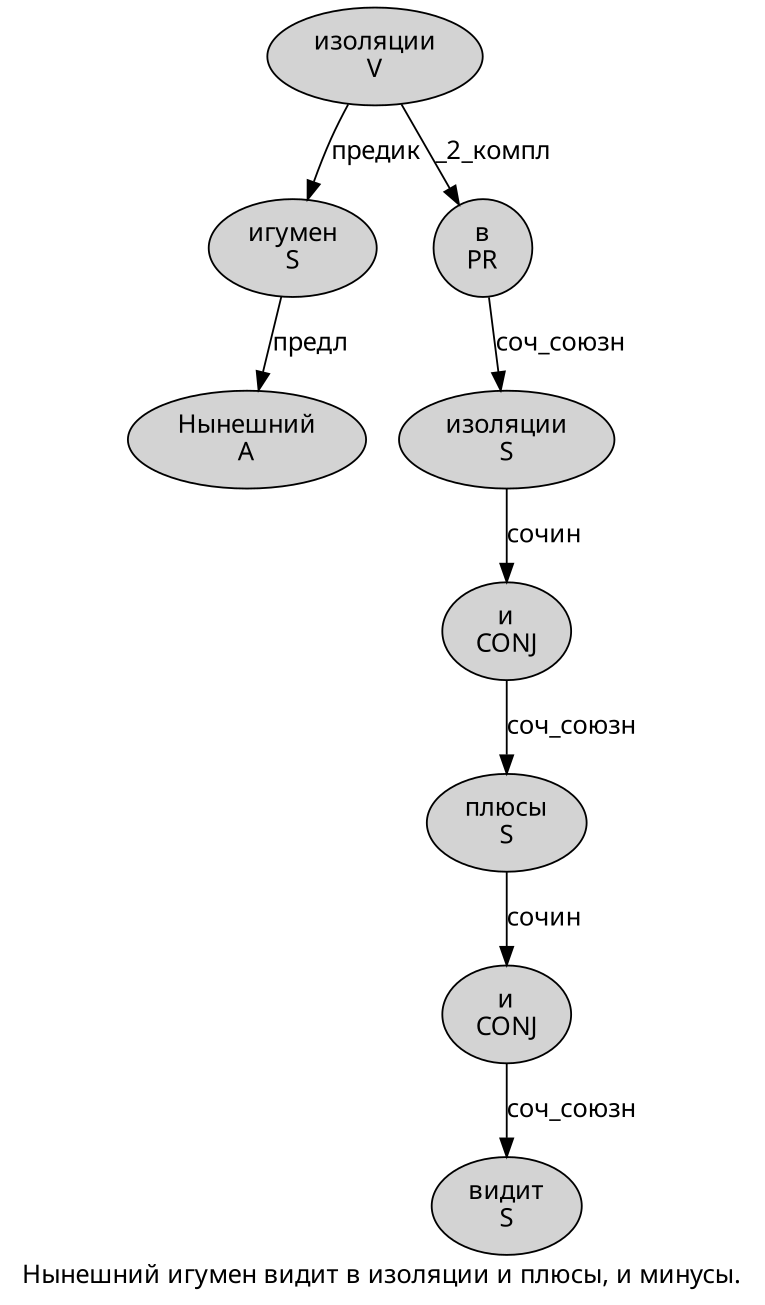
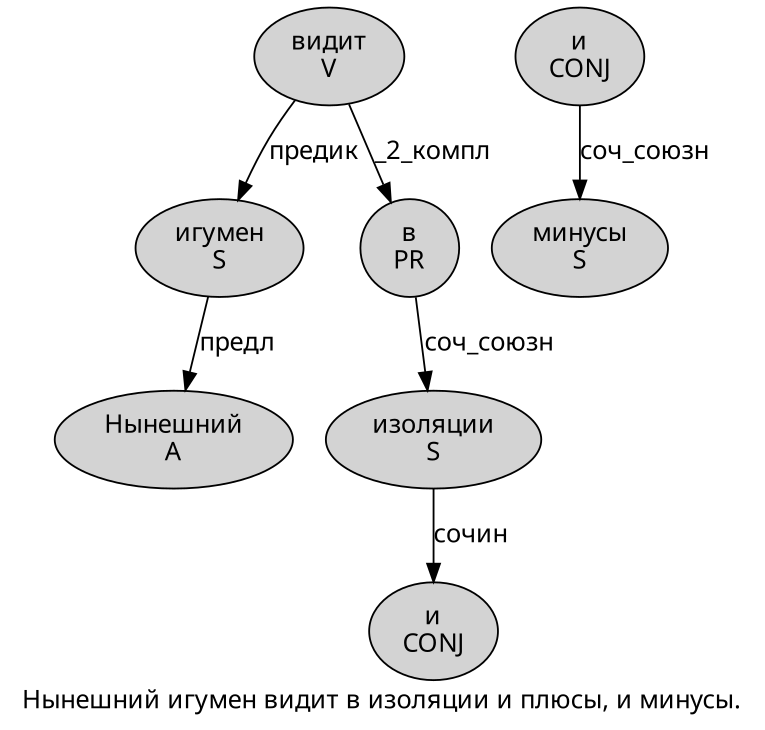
node "изоляции V": label "изоляции V" -> "видит V"
node "плюсы S": removed
node "видит S": label "видит S" -> "минусы S"
